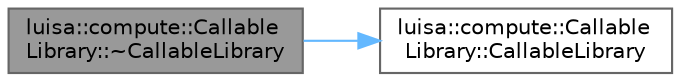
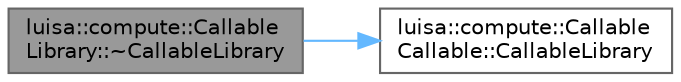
node "luisa::compute::Callable Library::CallableLibrary": label "luisa::compute::Callable Library::CallableLibrary" -> "luisa::compute::Callable Callable::CallableLibrary"
